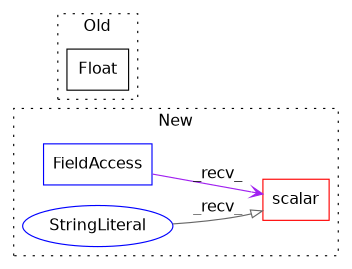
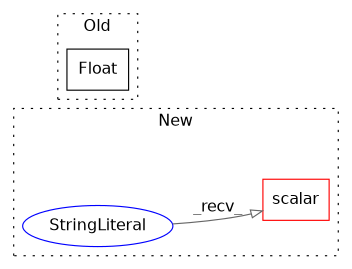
node "FieldAccess": removed
